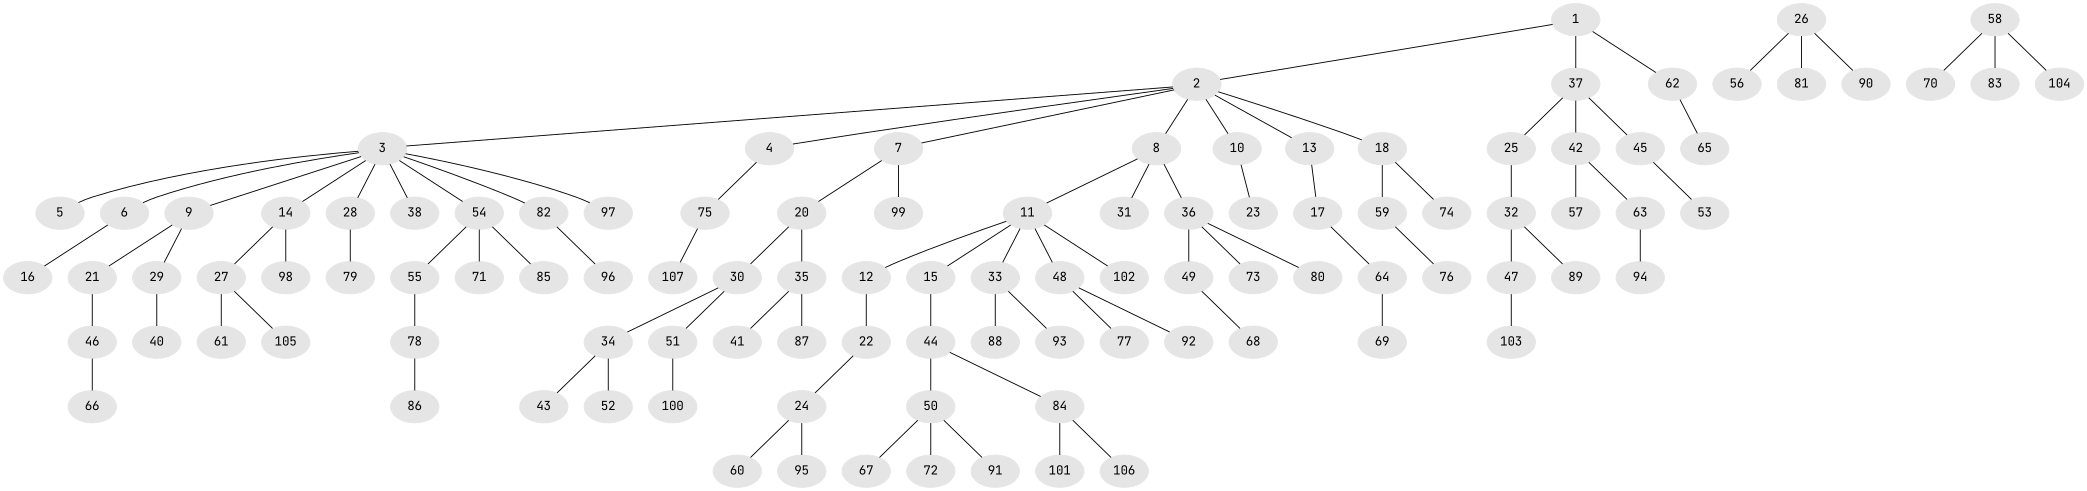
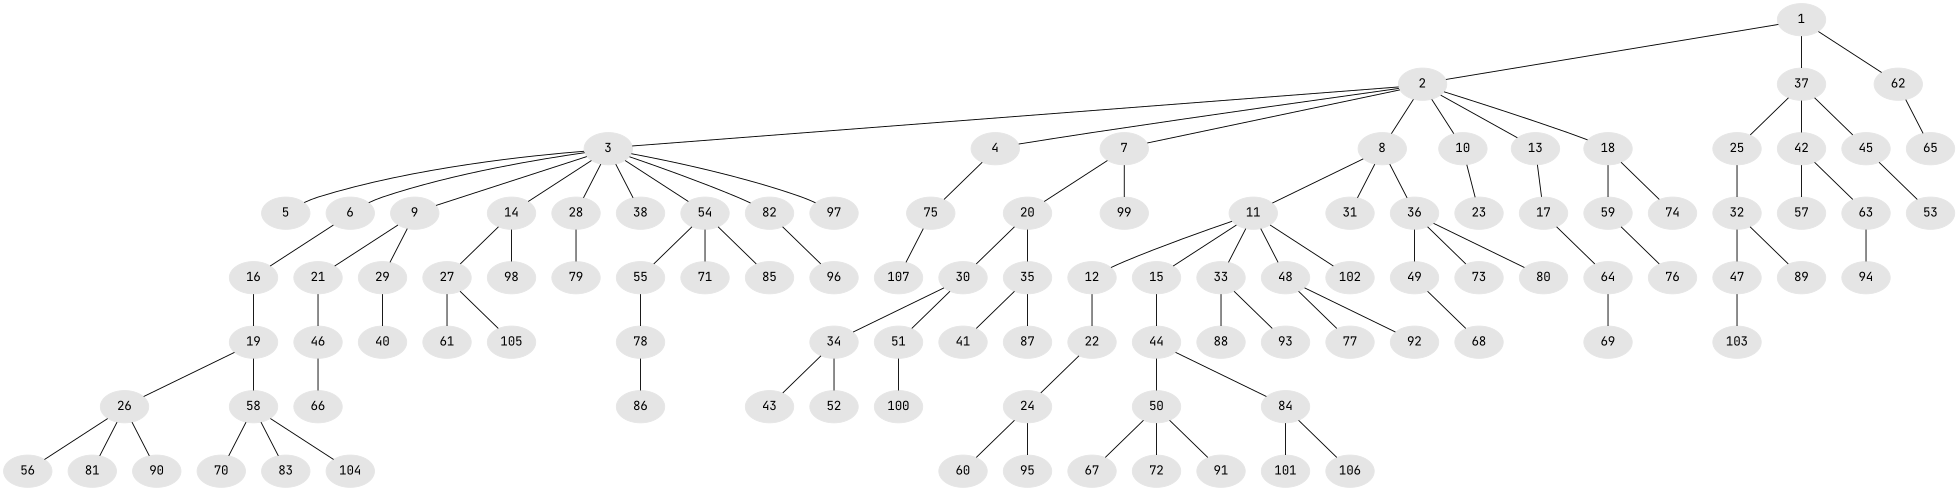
node "19": added
